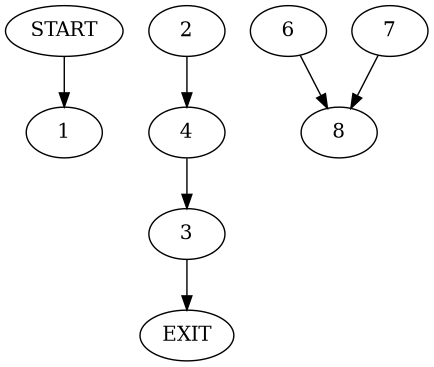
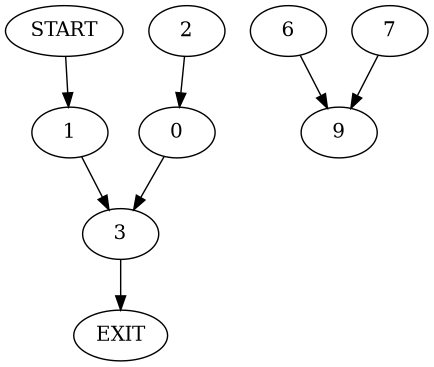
node "4": label "4" -> "0"
node "8": label "8" -> "9"
edge "1" -> "3": added
